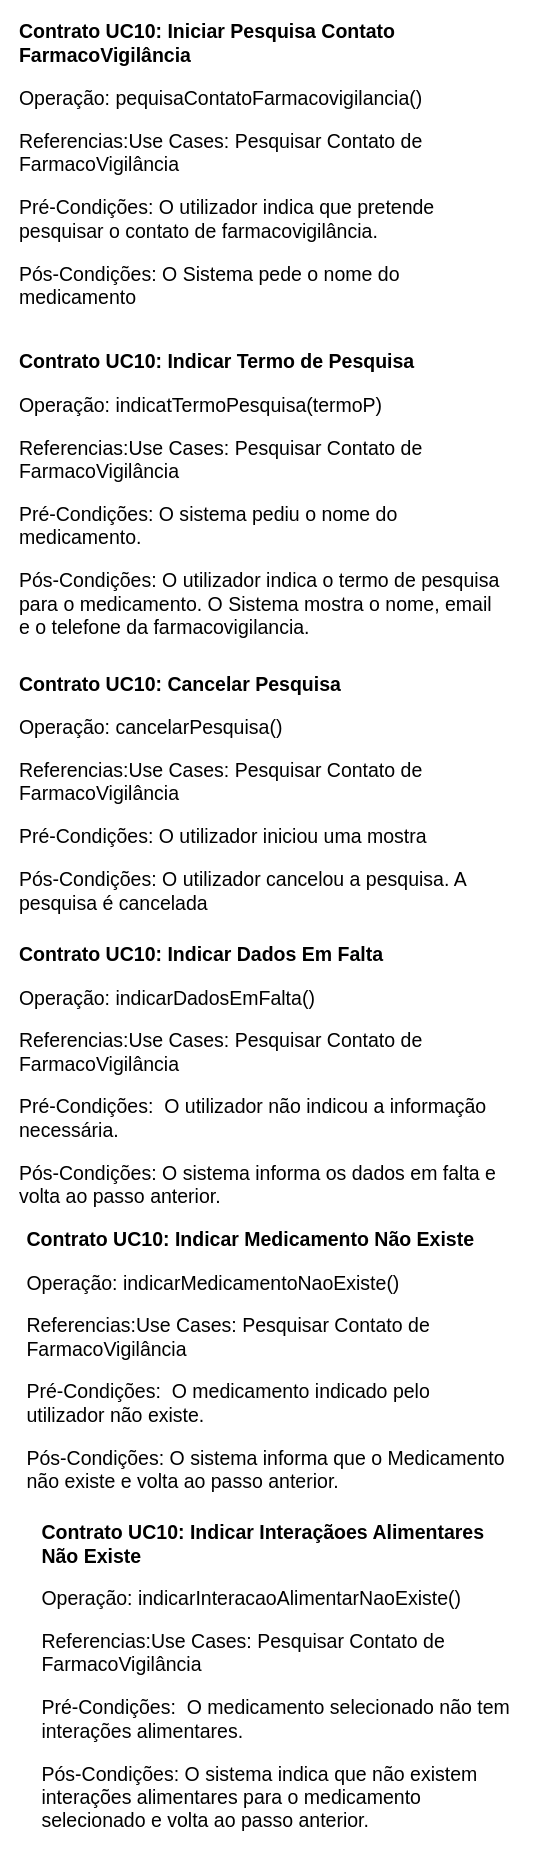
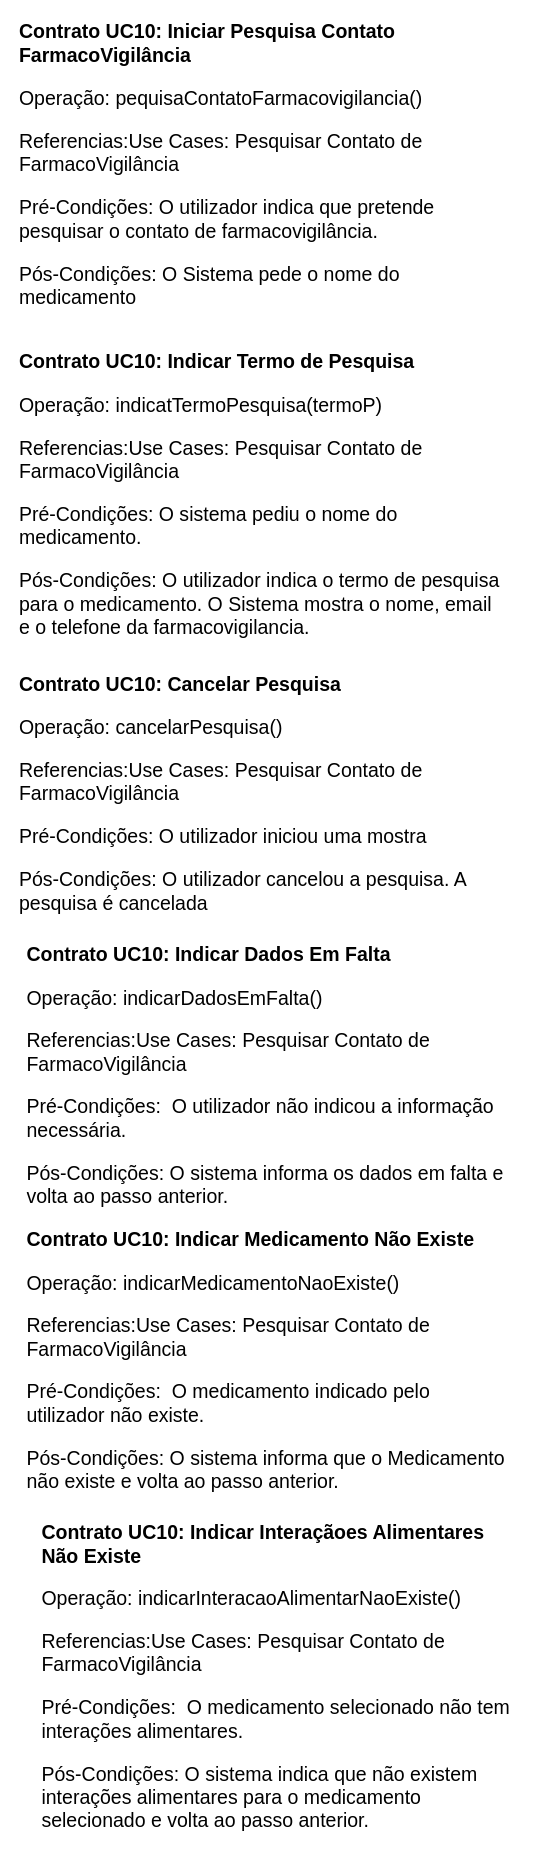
node "Contrato UC10: Indicar Dados Em FaltaOperação: indicarDadosEmFalta() Referencias:Use Cases: Pesquisar Contato de FarmacoVigilância Pré-Condições: O utilizador não indicou a informação necessária. Pós-Condições: O sistema informa os dados em falta e volta ao passo anterior.": moved (259, 1077) -> (267, 1077)
